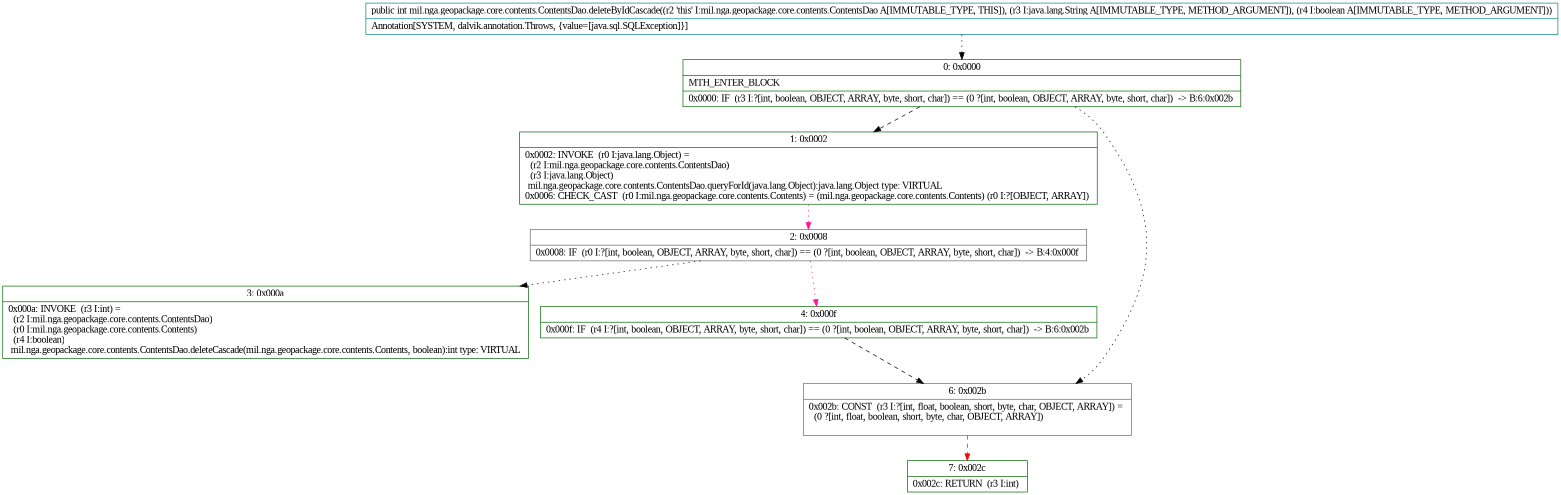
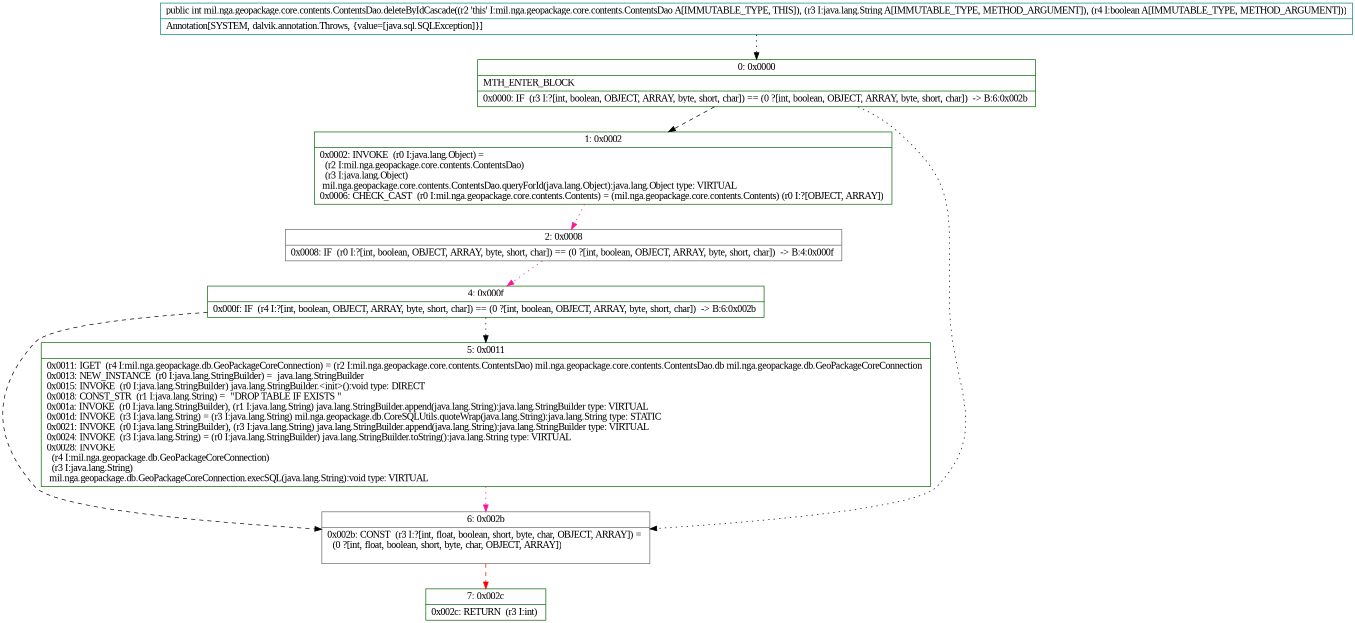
node "3: 0x000a": removed
node "5: 0x0011": added
